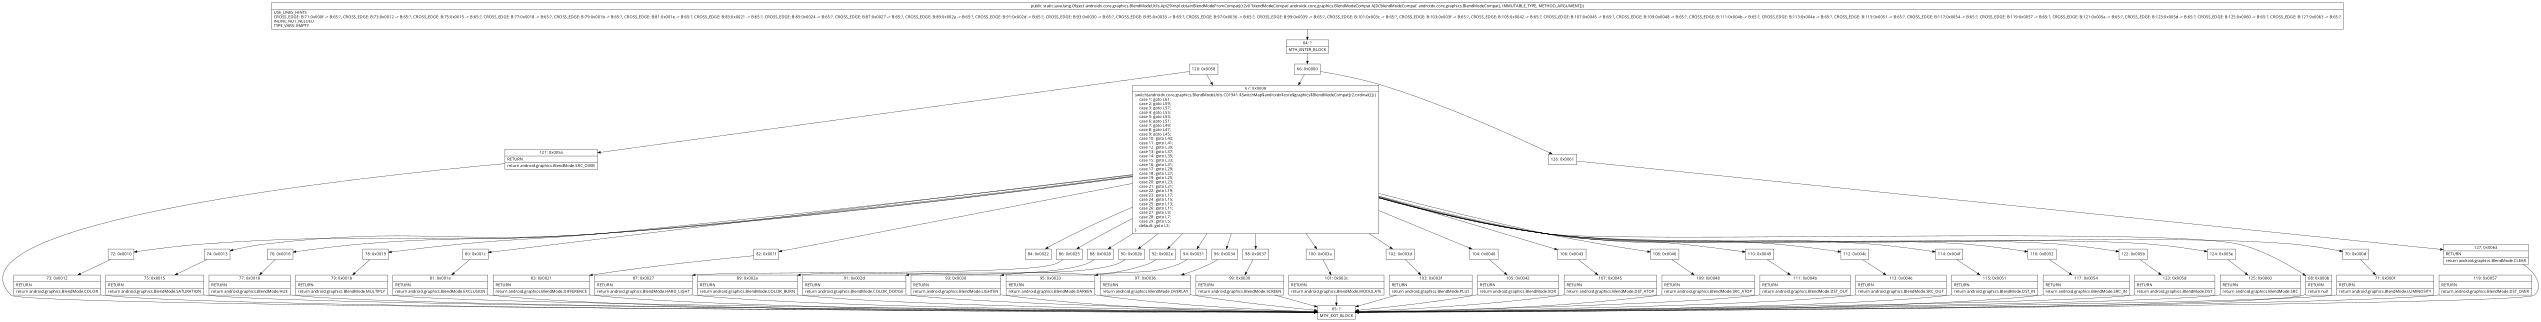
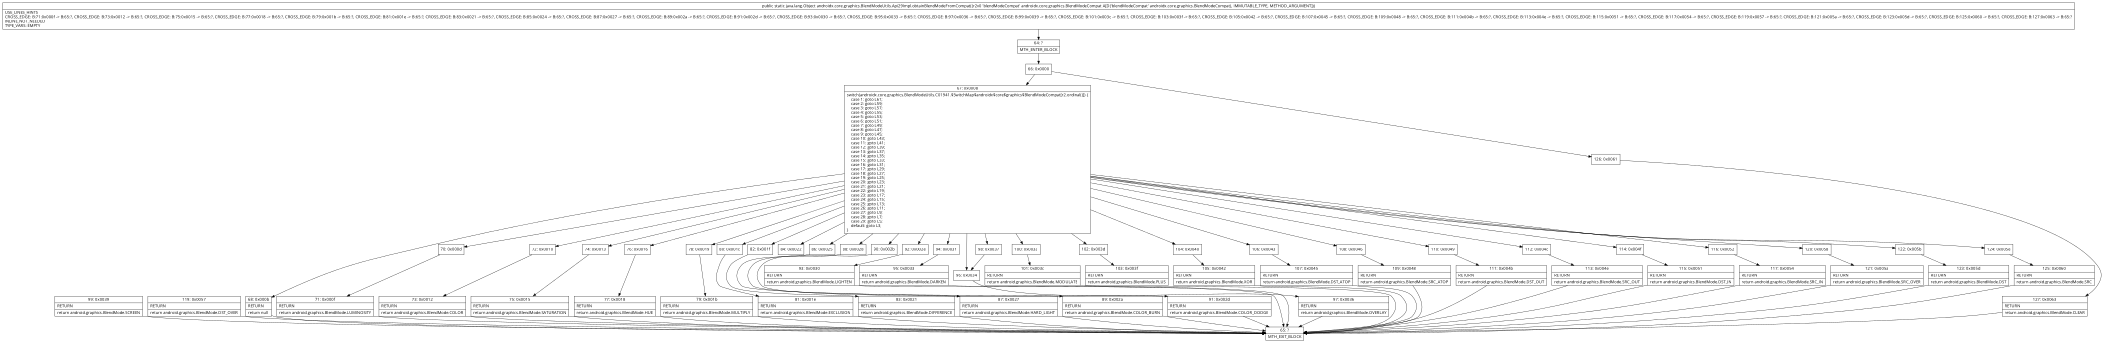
edge "120: 0x0058" -> "67: 0x0008": reversed
edge "98: 0x0037" -> "99: 0x0039": now "98: 0x0037" -> "96: 0x0034"
edge "103: 0x003f" -> "65: ?": removed
